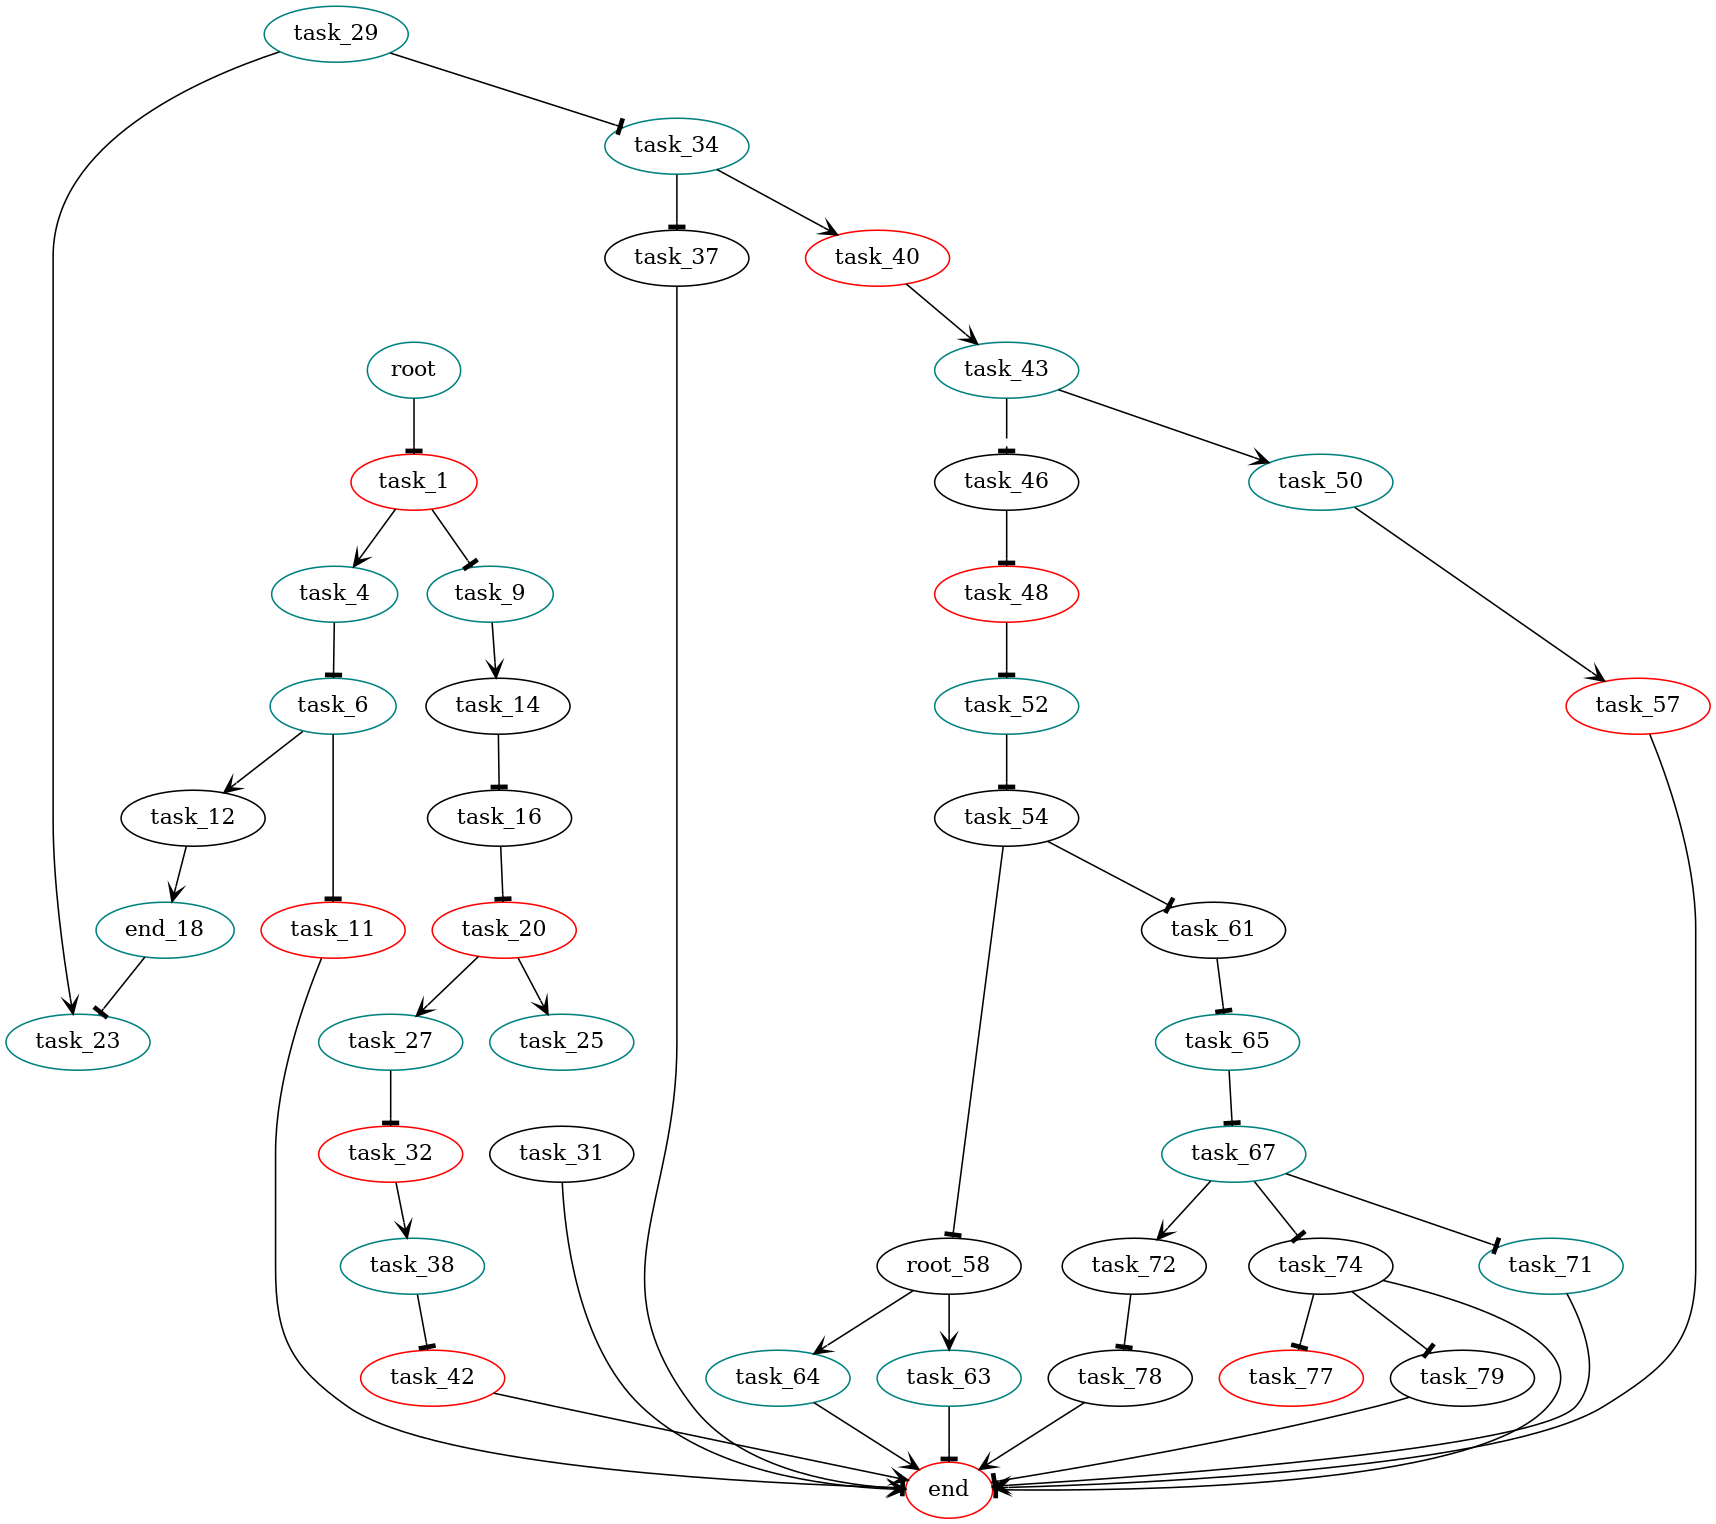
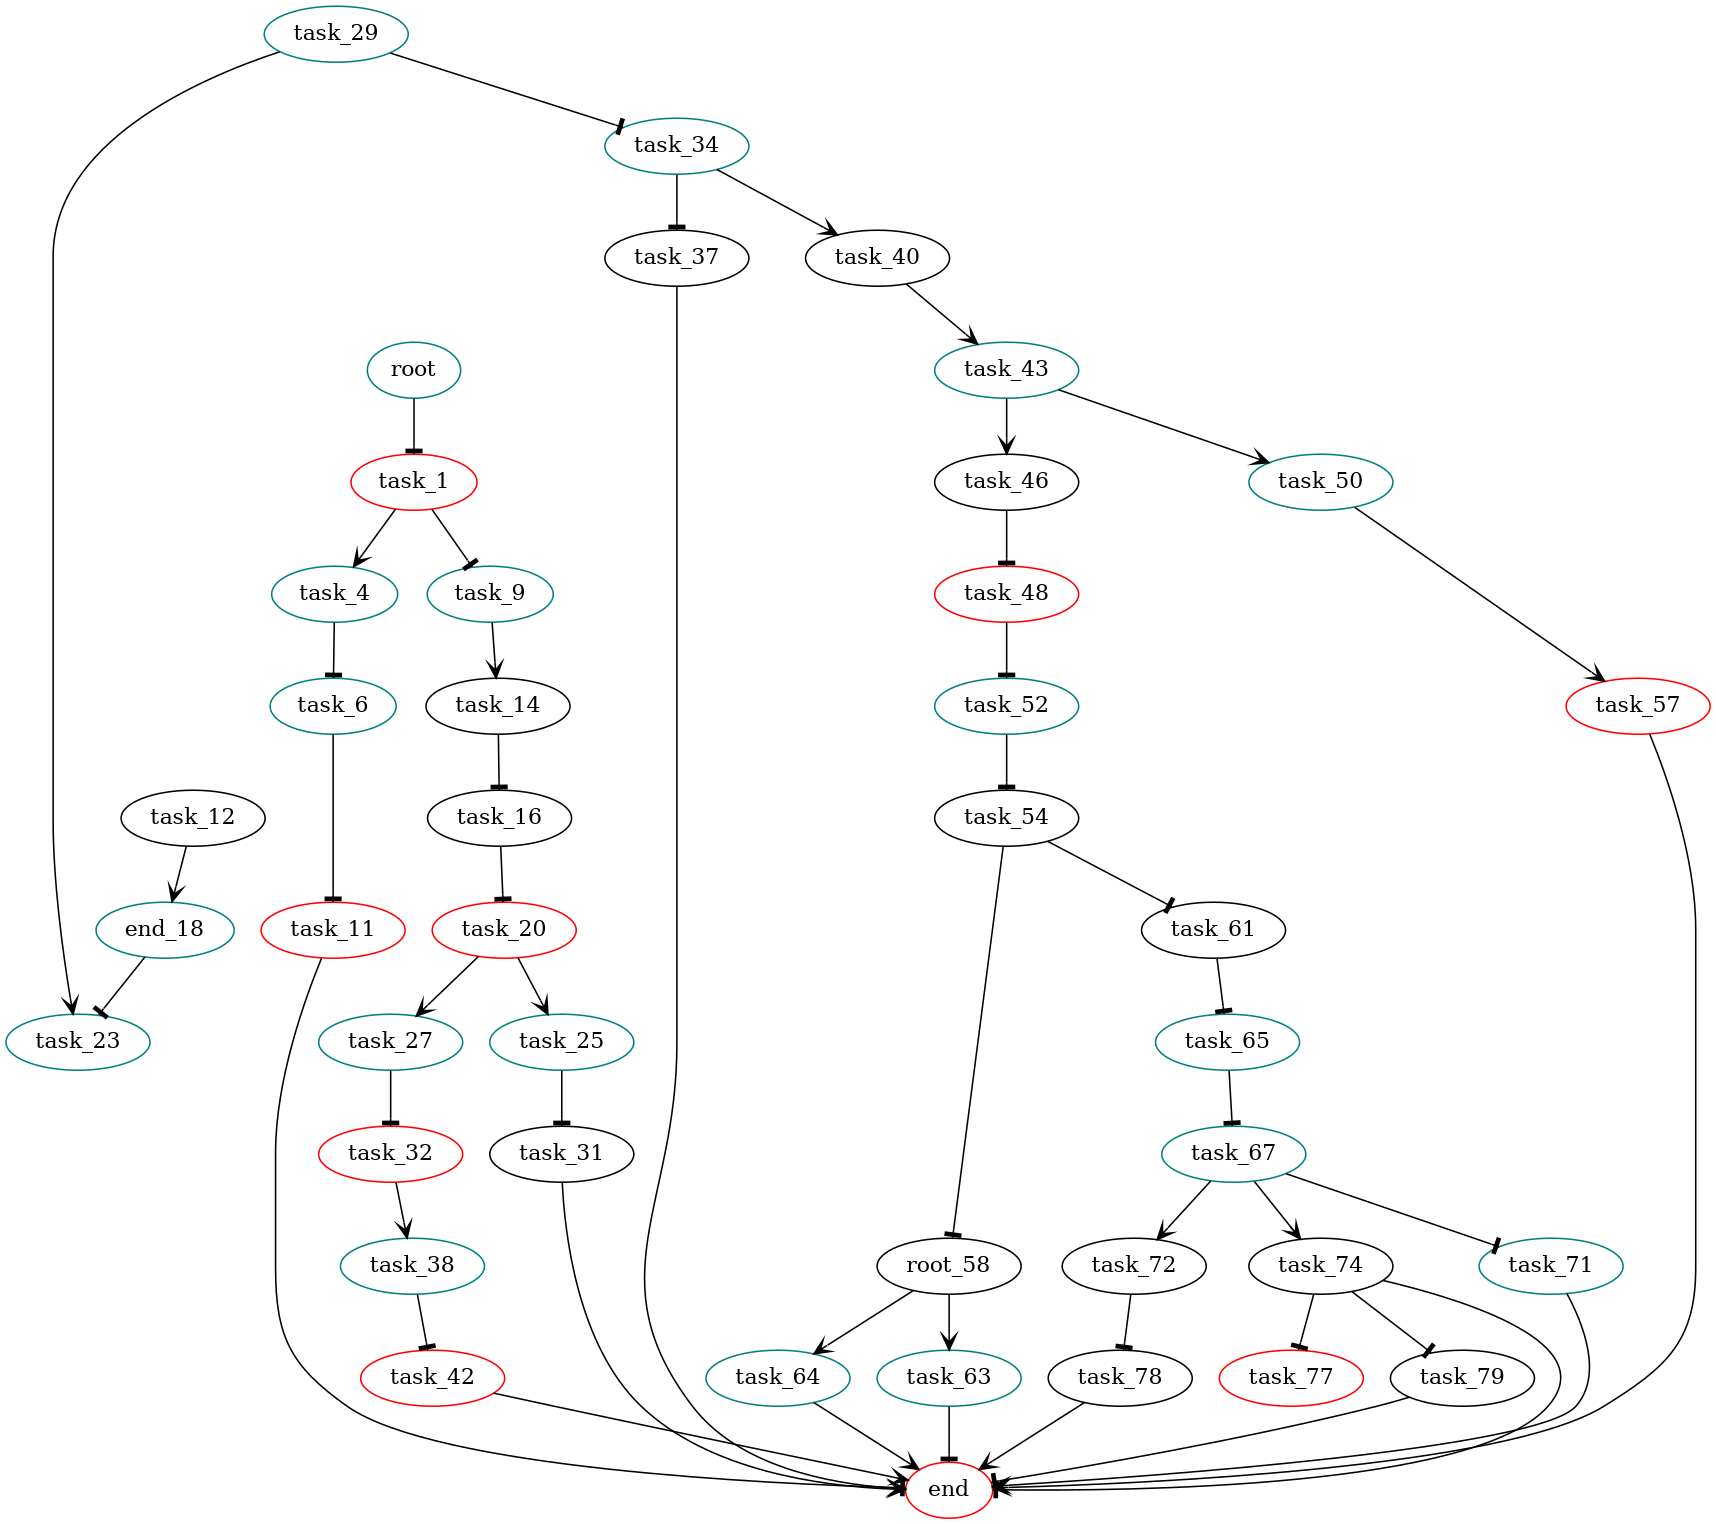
node "task_40": color red -> black
edge "task_43" -> "task_46": arrowhead tee -> vee
edge "task_6" -> "task_12": removed
edge "task_25" -> "task_31": added
edge "task_67" -> "task_74": arrowhead tee -> vee
